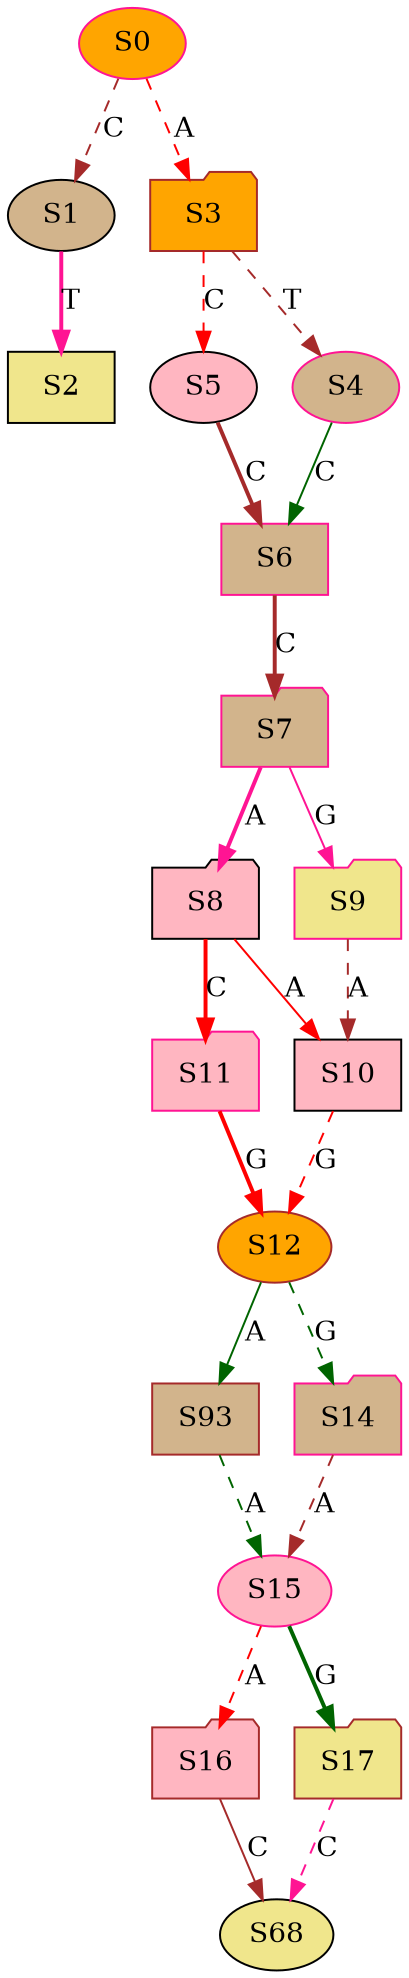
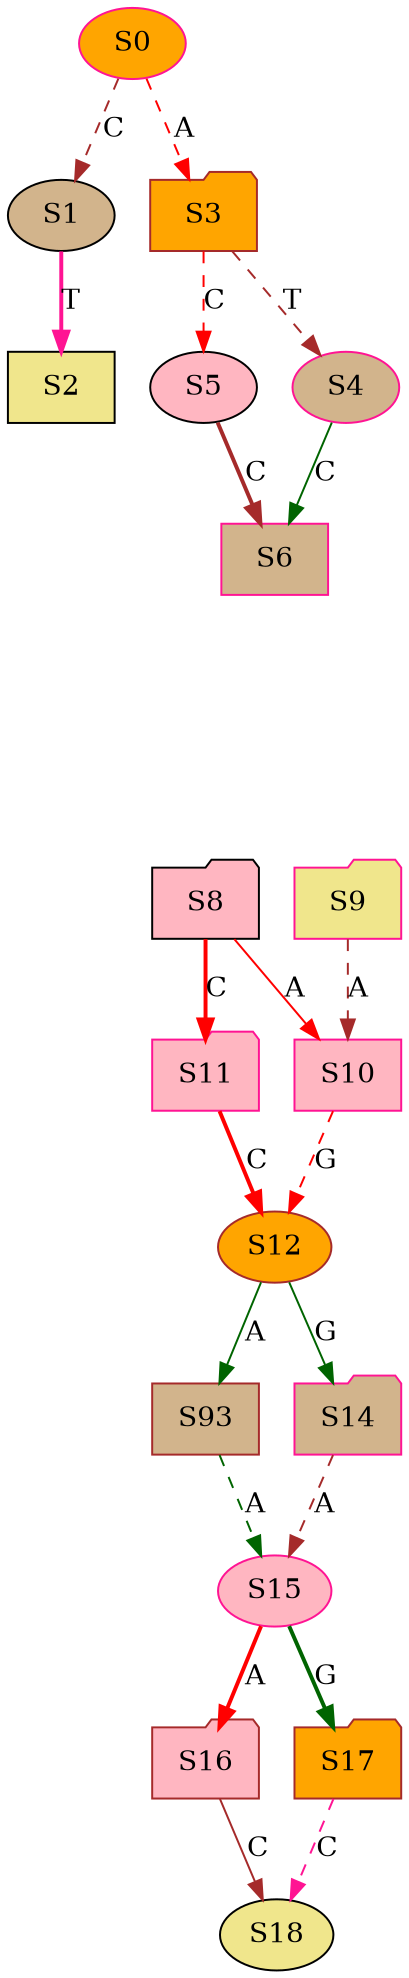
node "S7": removed
node "S10": color black -> deeppink
edge "S11" -> "S12": label "G" -> "C"
edge "S12" -> "S14": style dashed -> solid
edge "S15" -> "S16": style dashed -> bold
node "S17": fillcolor khaki -> orange
node "S68": label "S68" -> "S18"
